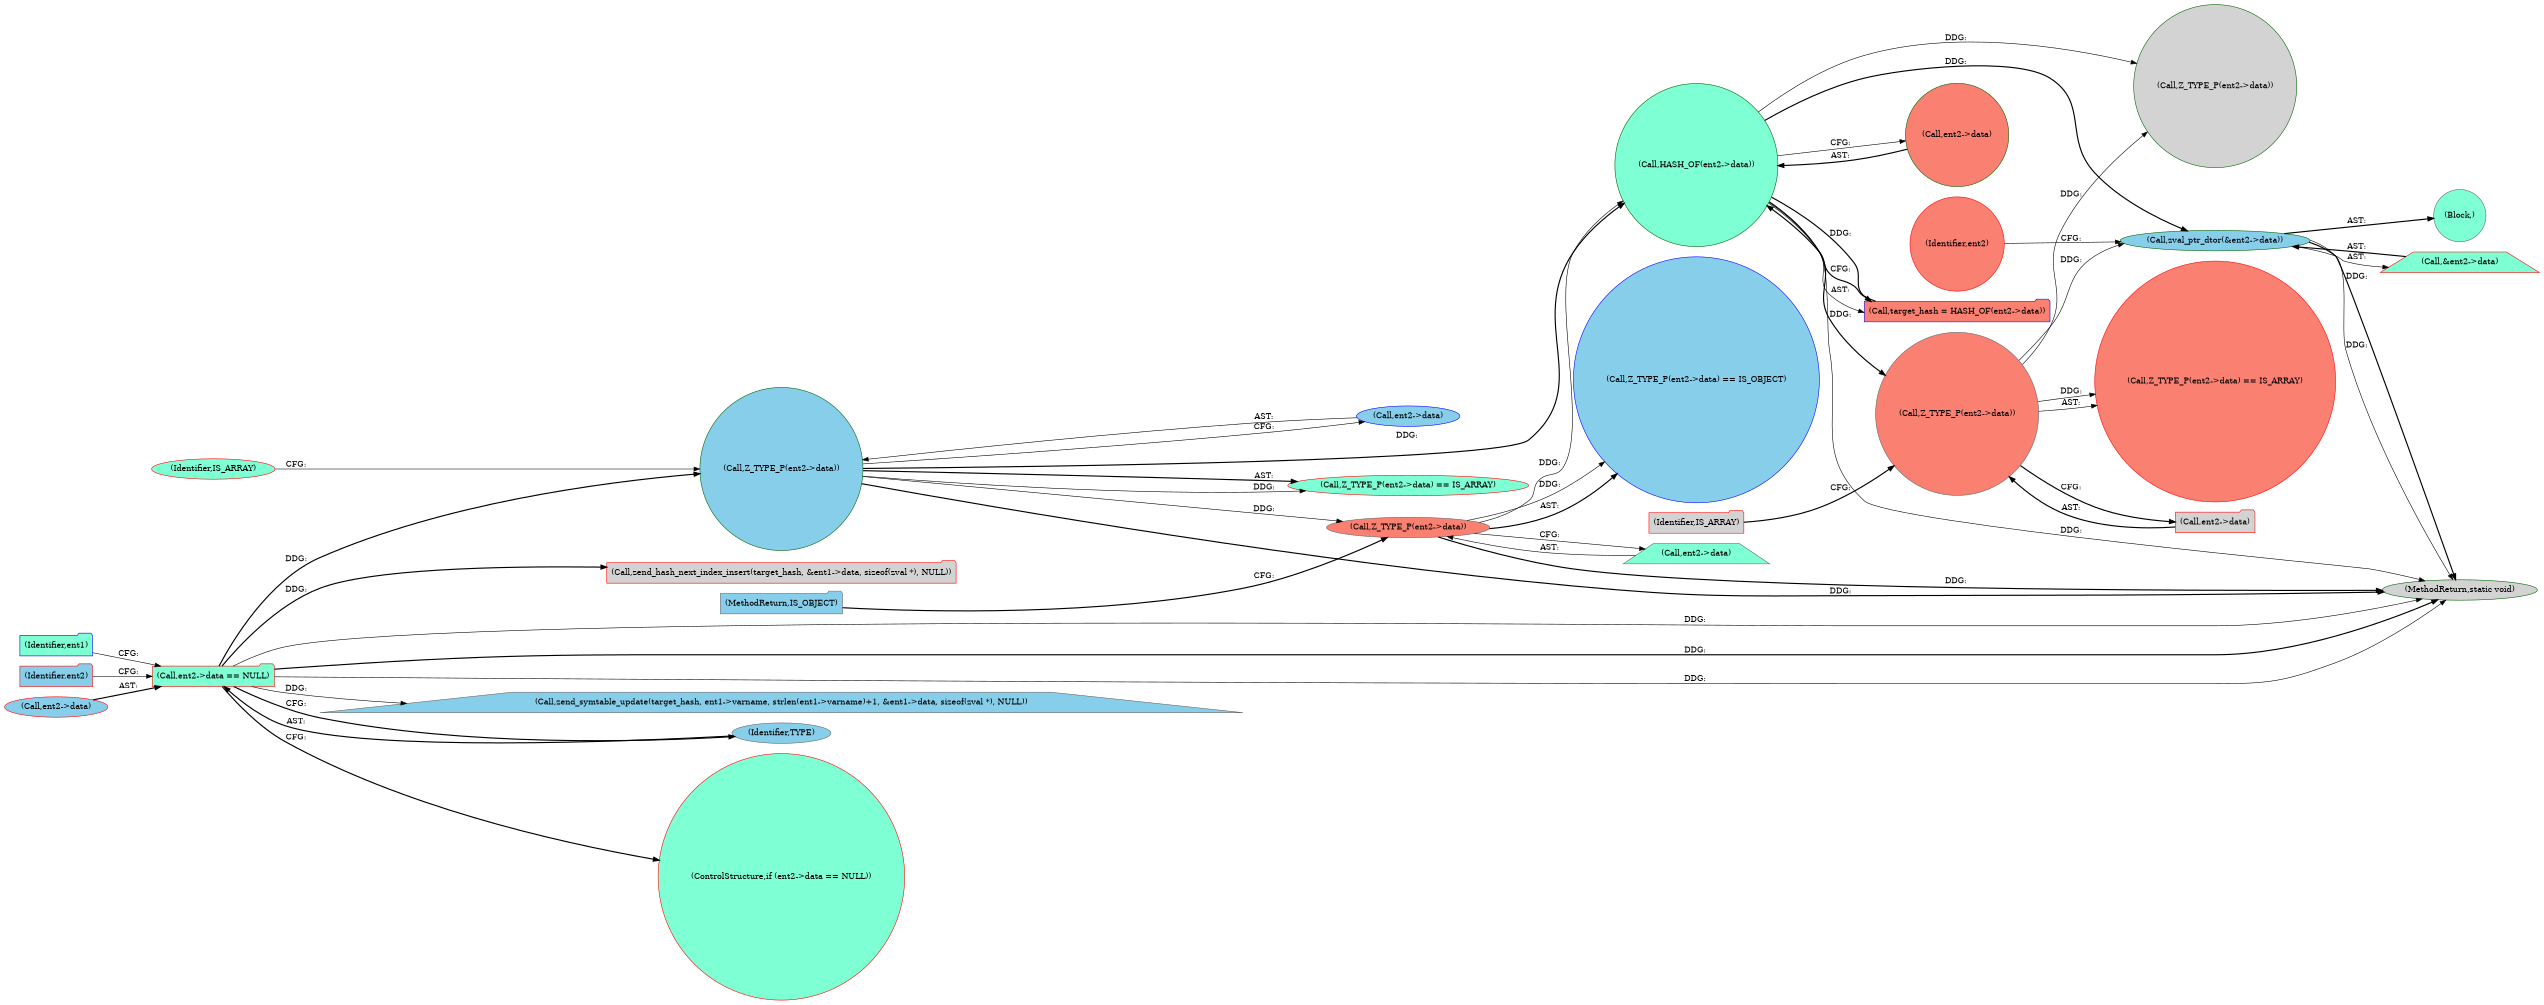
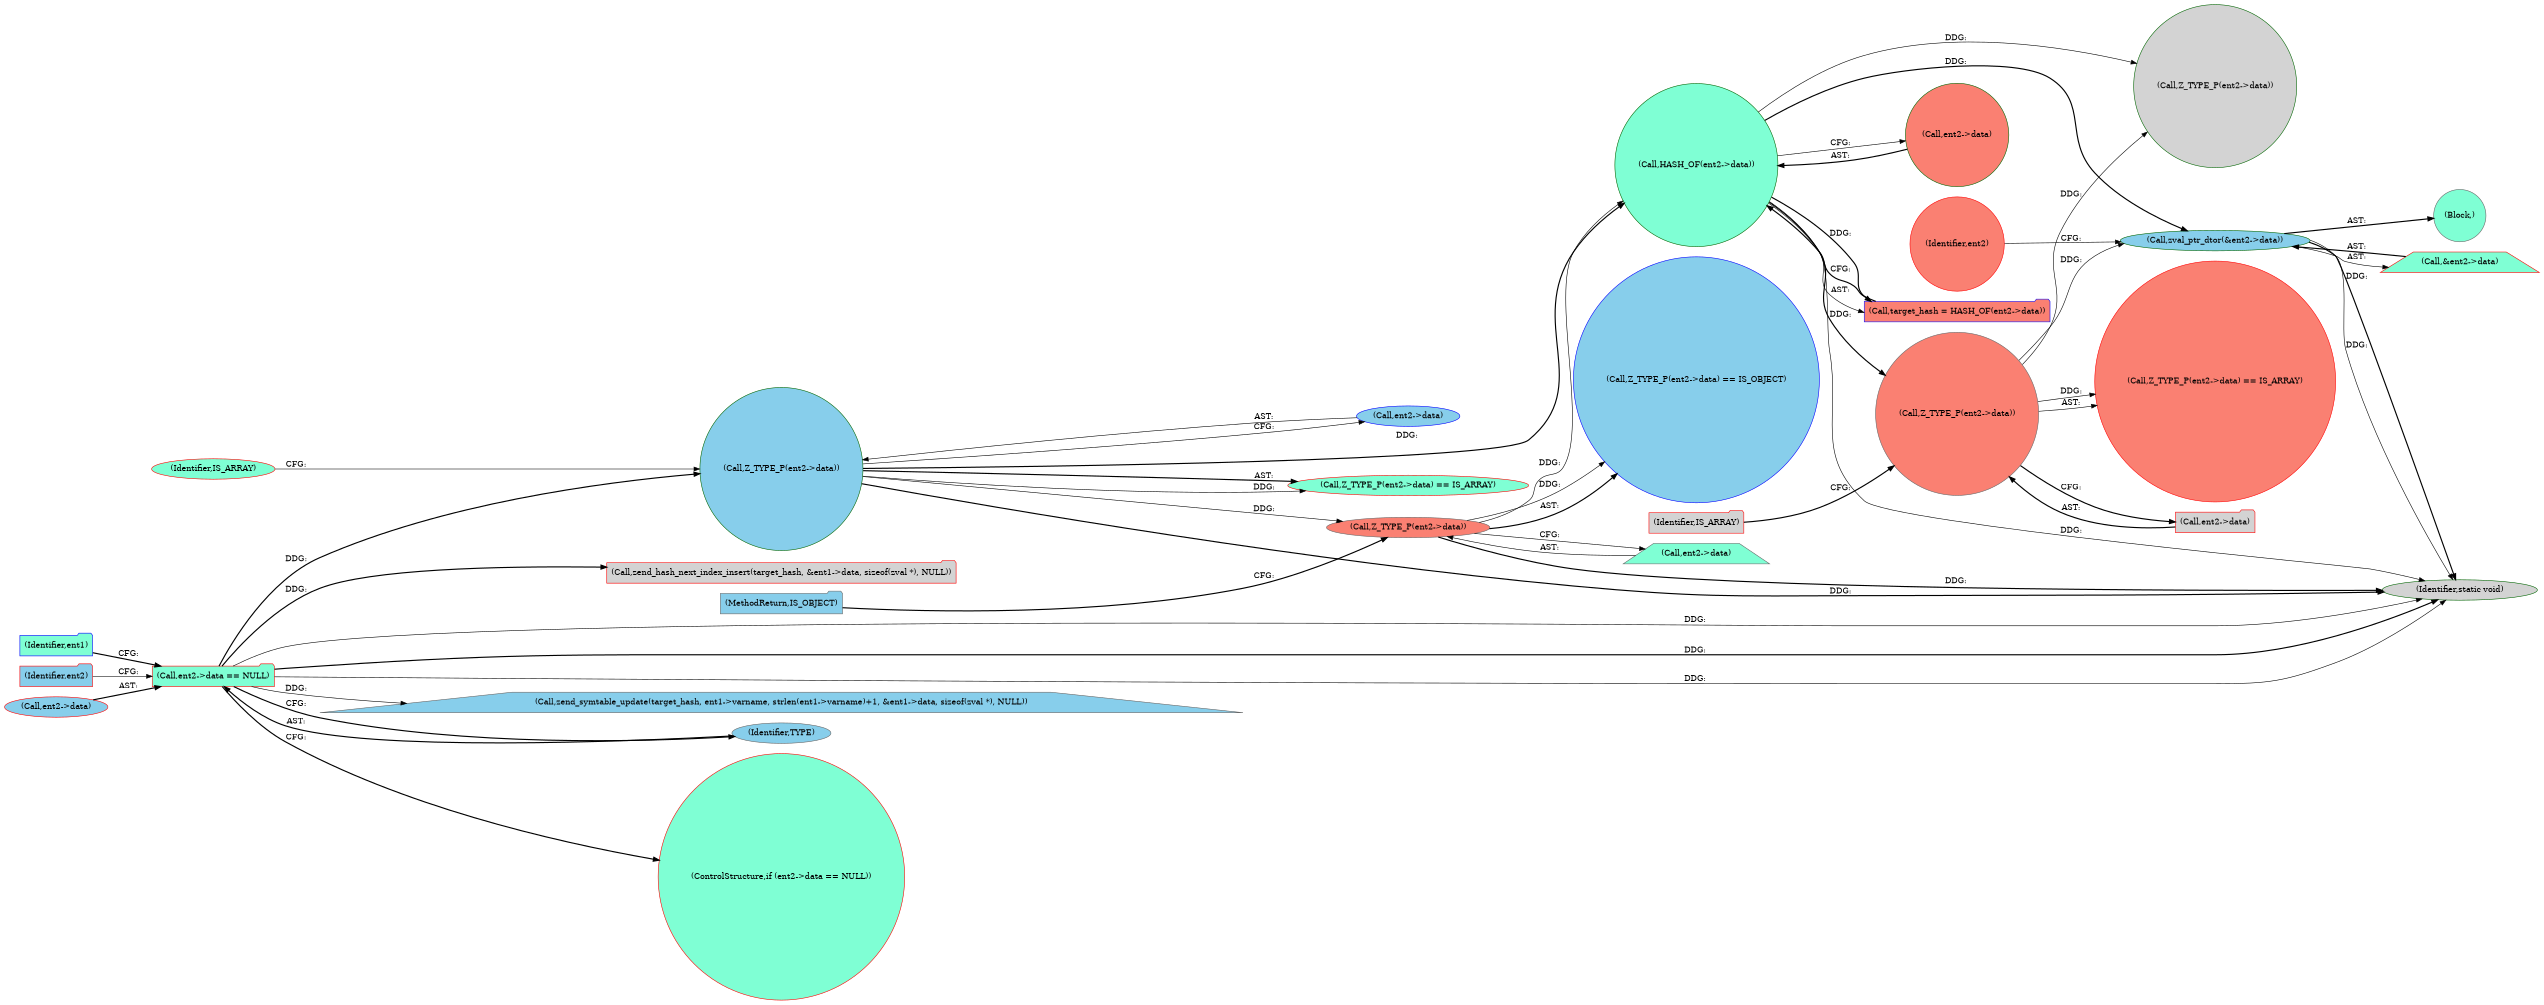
node "(MethodReturn,static void)": label "(MethodReturn,static void)" -> "(Identifier,static void)"
edge "(Identifier,ent1)" -> "(Call,ent2->data == NULL)": style solid -> bold
